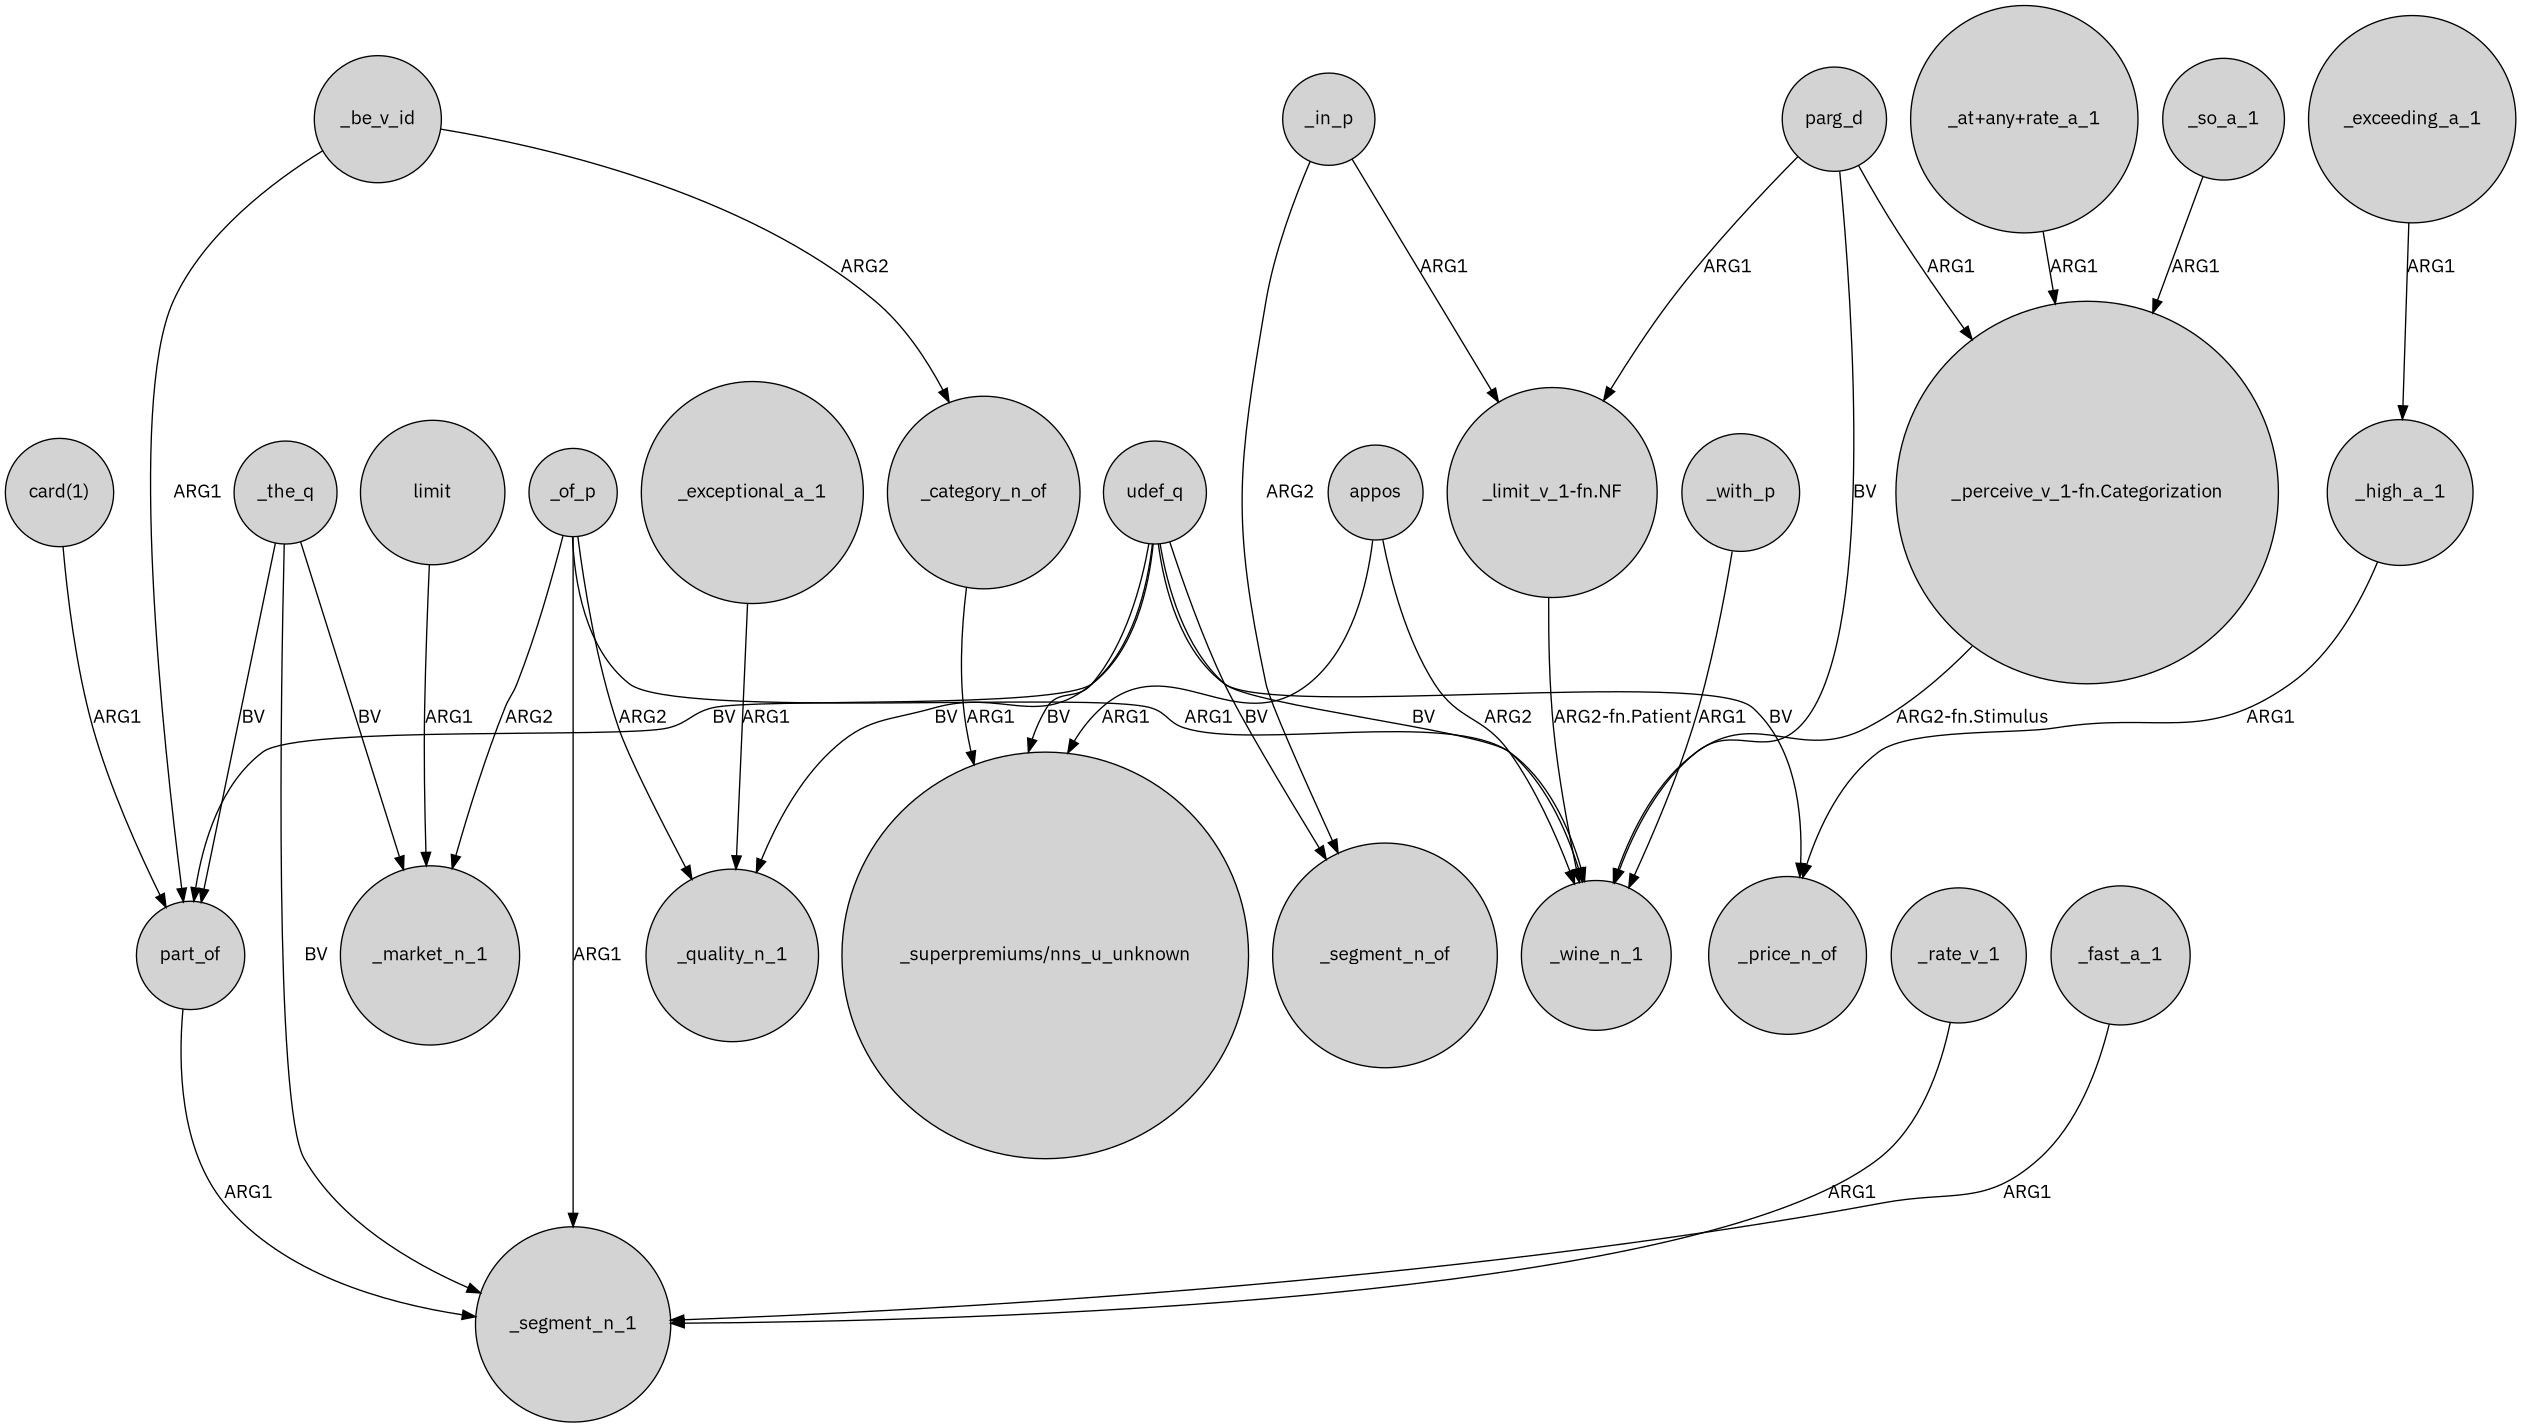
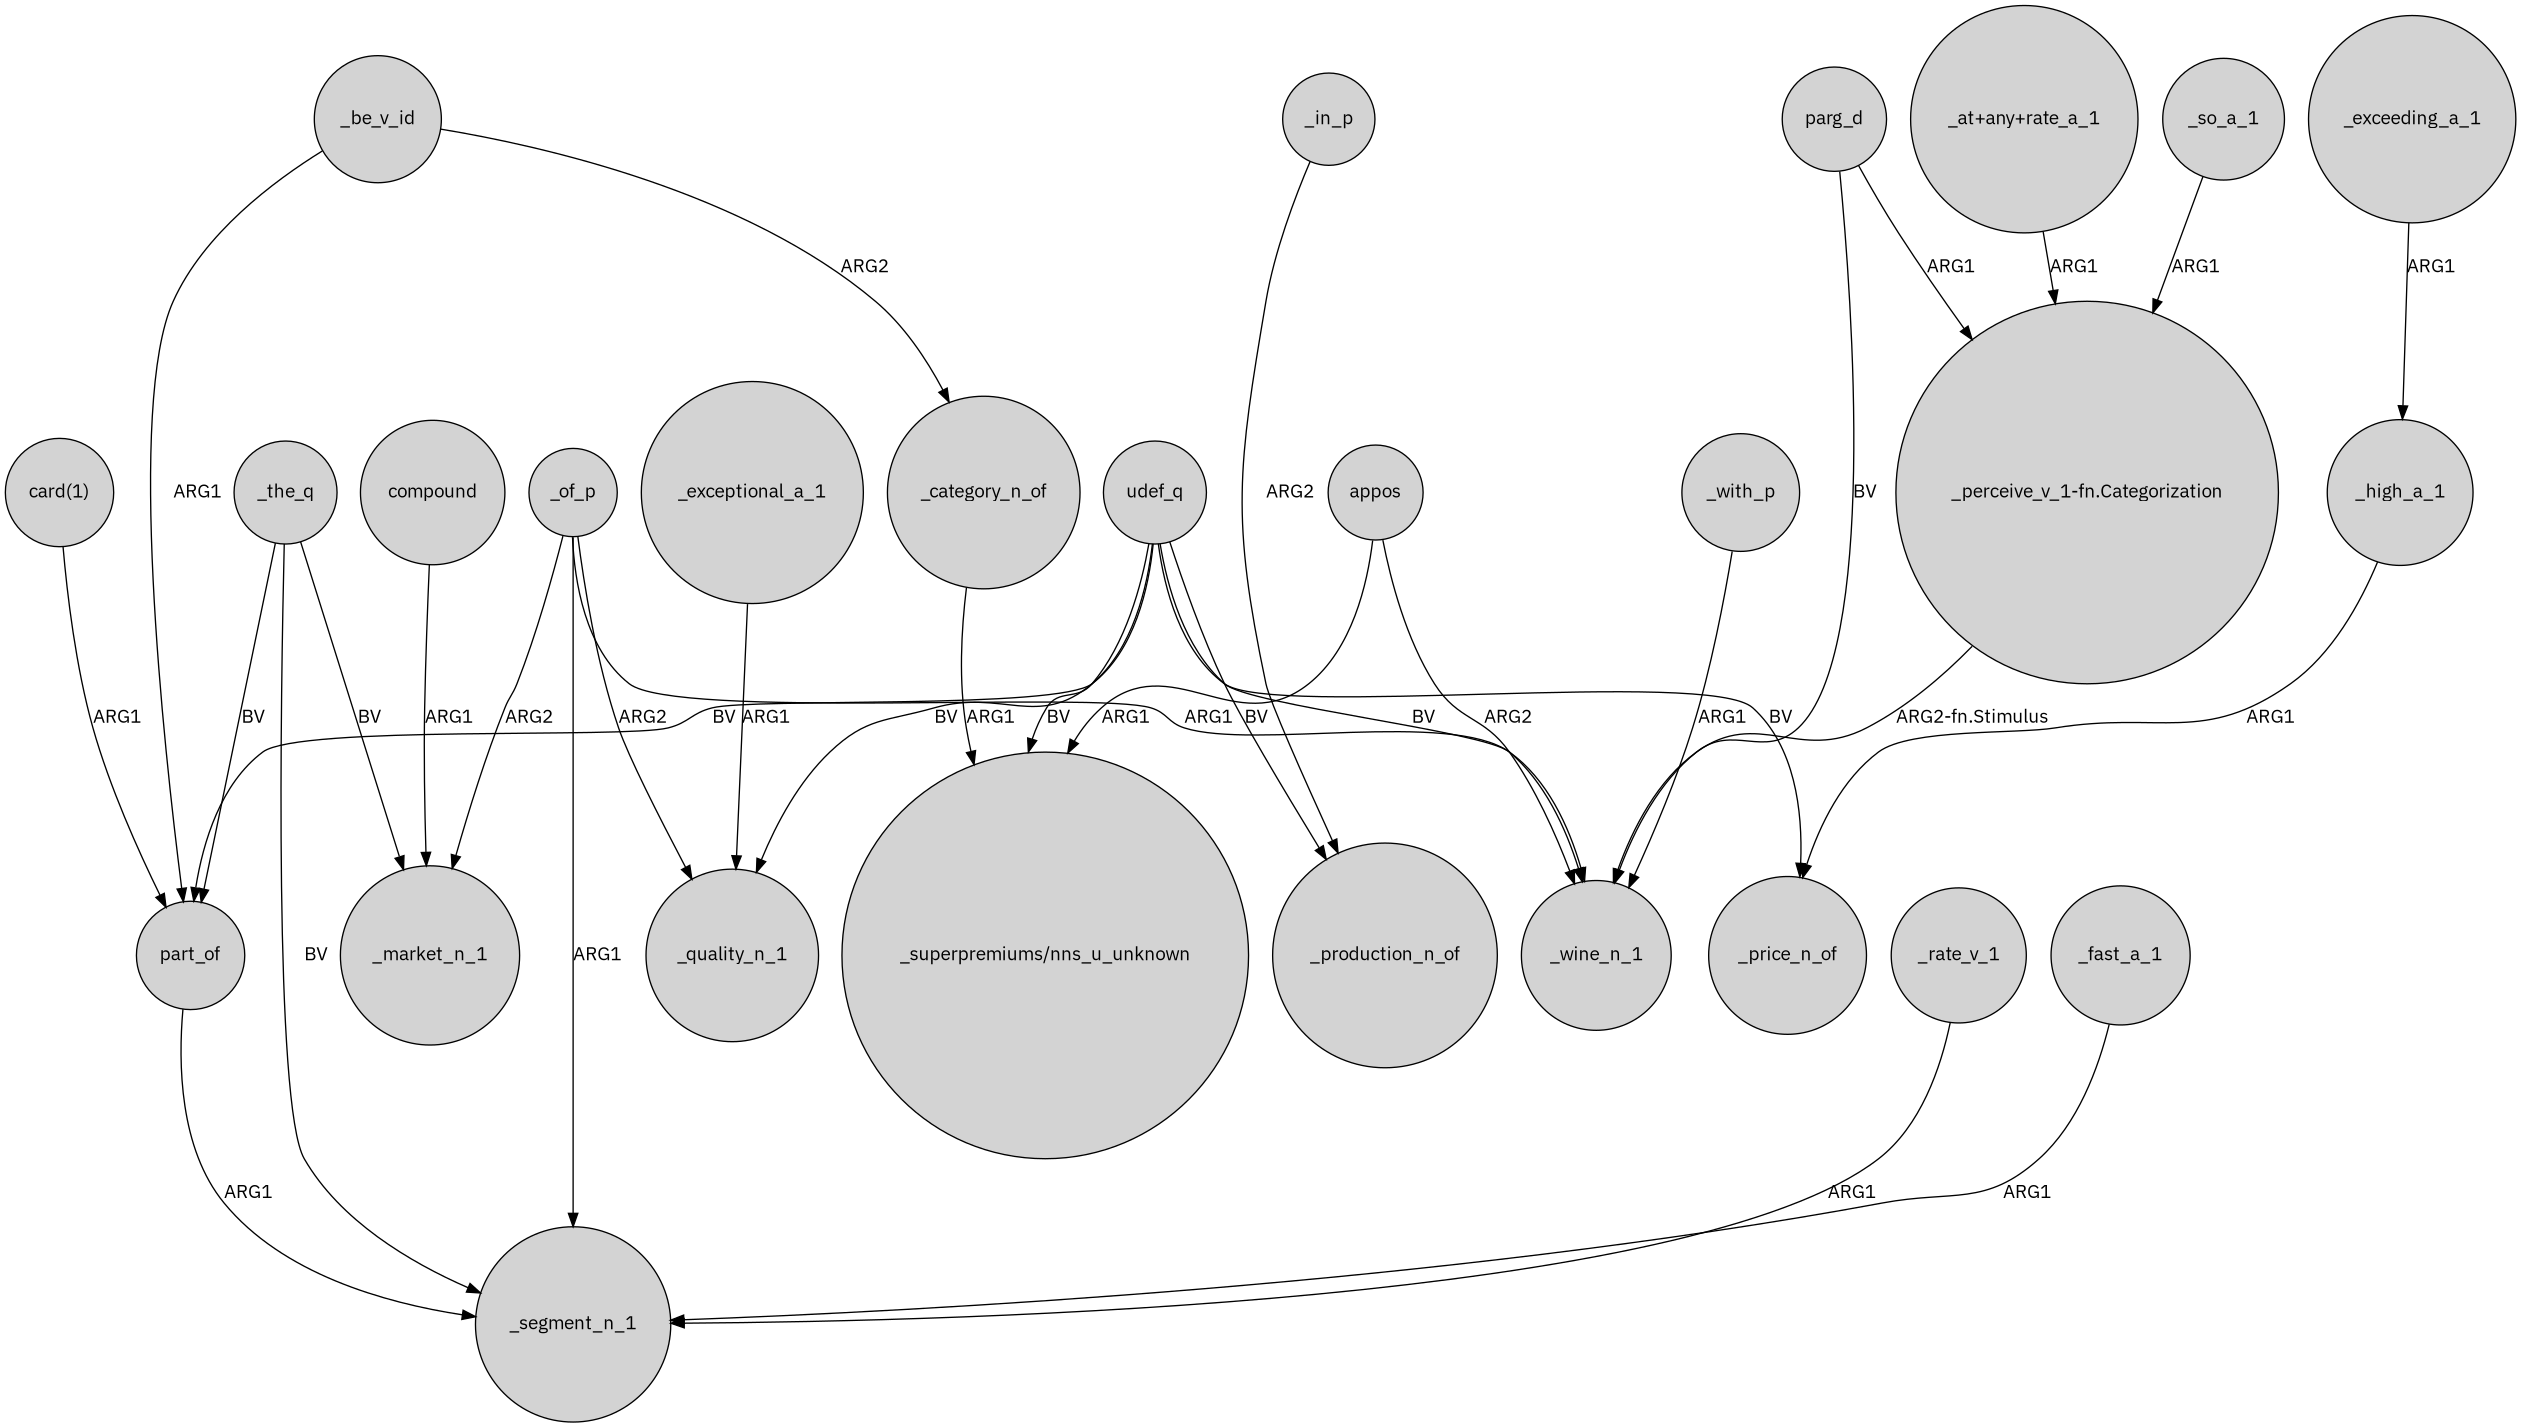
node "limit": label "limit" -> "compound"
node "_limit_v_1-fn.NF": removed
node "_segment_n_of": label "_segment_n_of" -> "_production_n_of"
